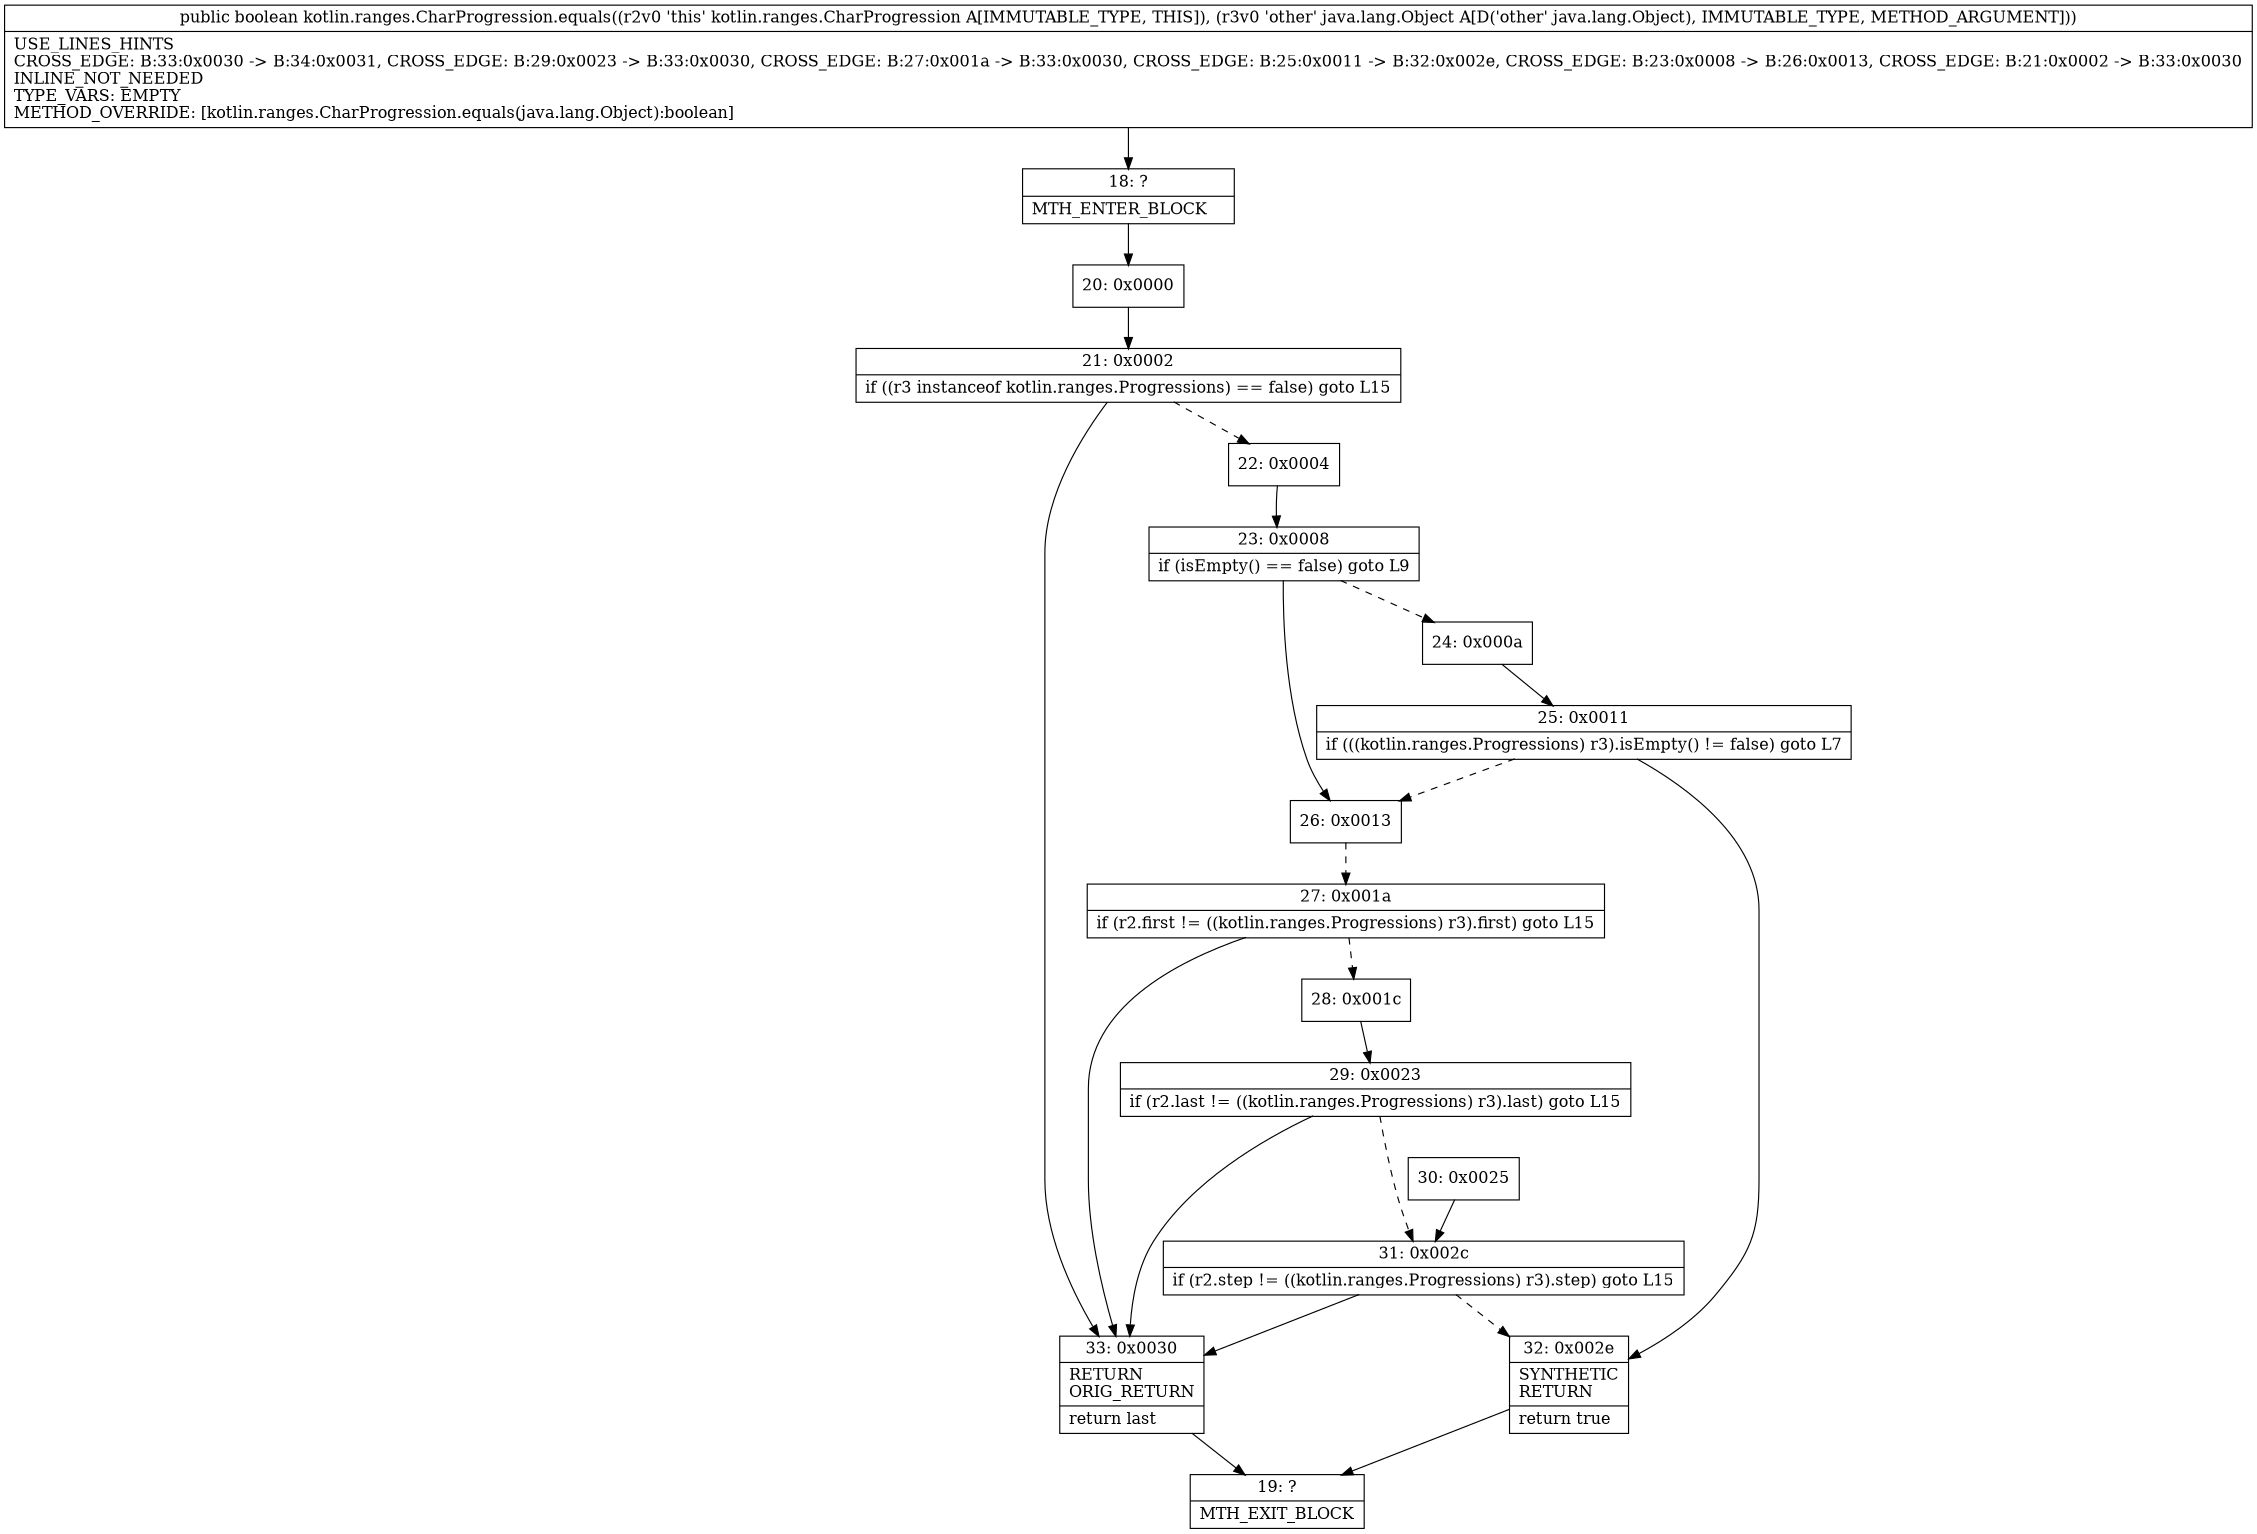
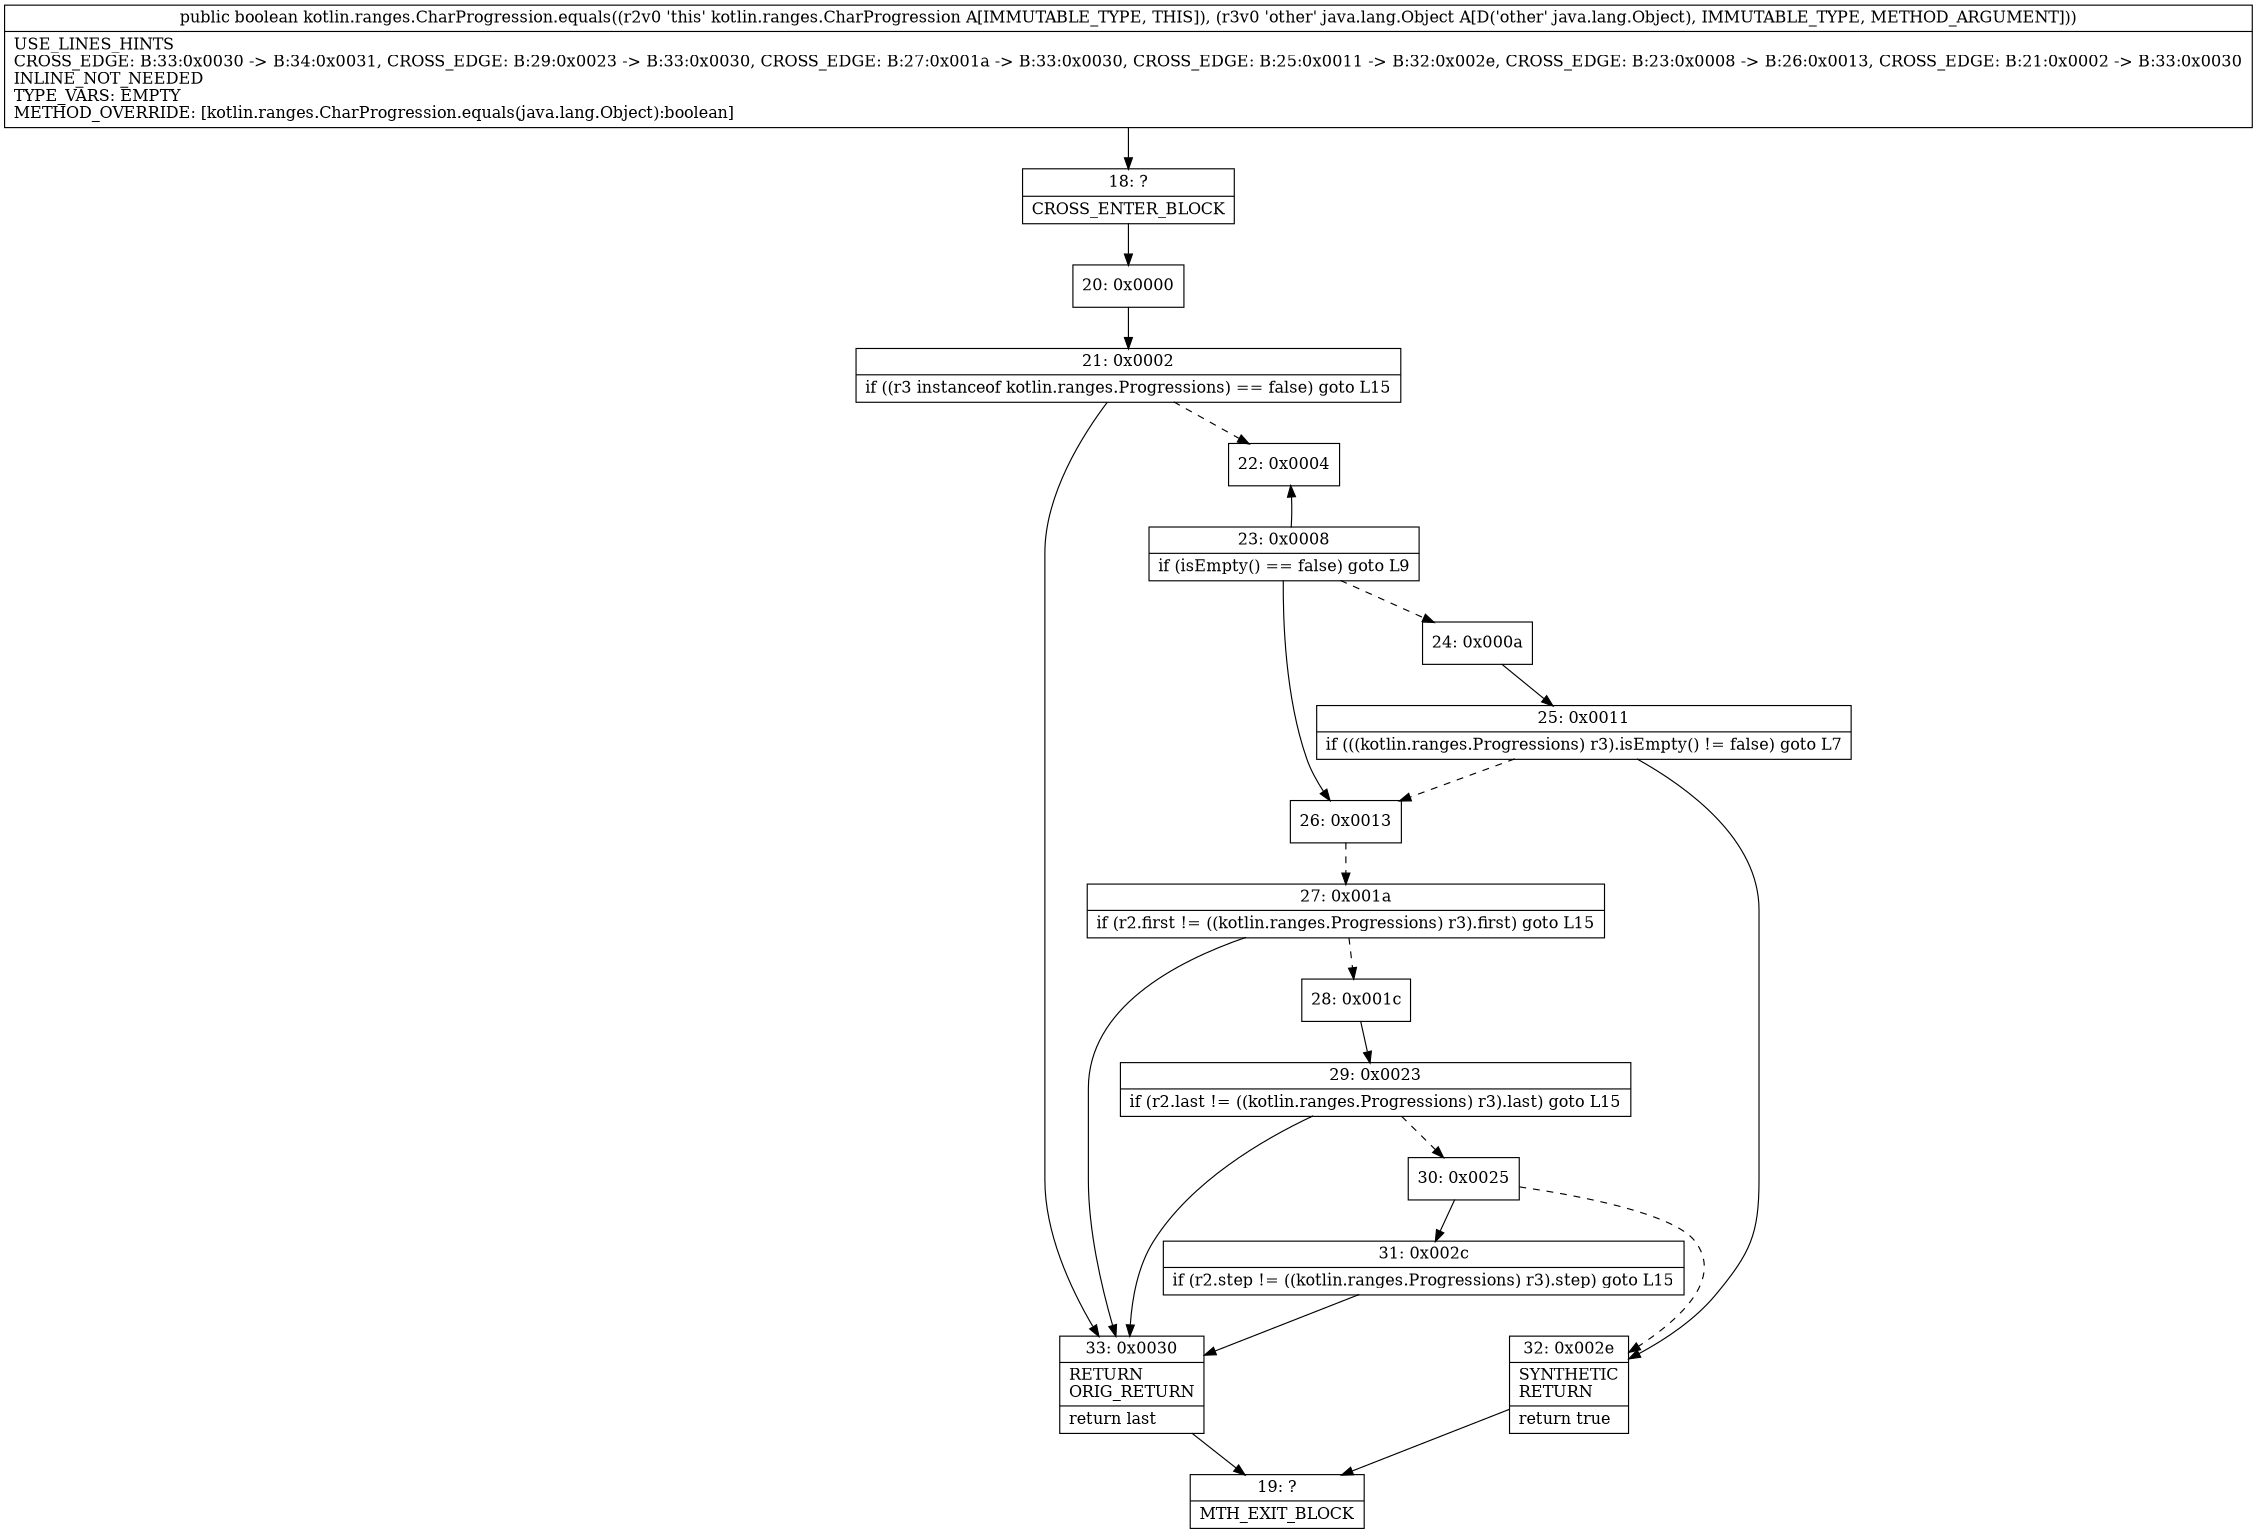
node "18: ?": text "MTH_ENTER_BLOCK" -> "CROSS_ENTER_BLOCK"
edge "22: 0x0004" -> "23: 0x0008": reversed
edge "29: 0x0023" -> "31: 0x002c": now "29: 0x0023" -> "30: 0x0025"
edge "31: 0x002c" -> "32: 0x002e": now "30: 0x0025" -> "32: 0x002e"
